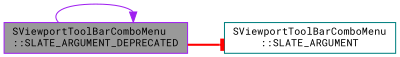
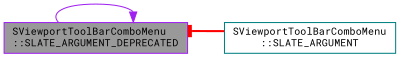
edge "SViewportToolBarComboMenu ::SLATE_ARGUMENT_DEPRECATED" -> "SViewportToolBarComboMenu ::SLATE_ARGUMENT": reversed
